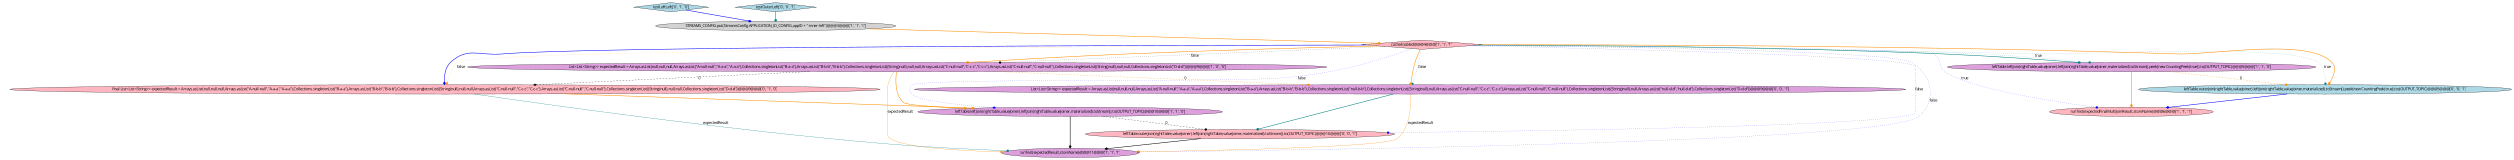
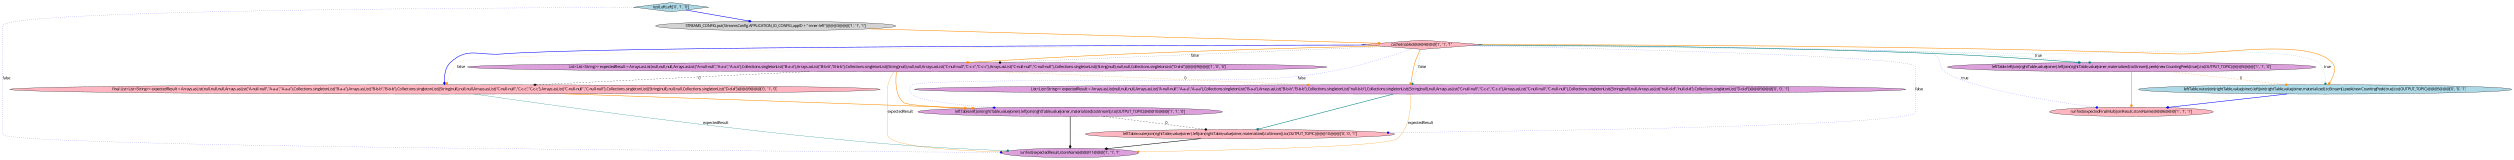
node "testOuterLeft['0', '0', '1']": removed
edge "cacheEnabled@@@4@@@['1', '1', '1']" -> "runTest(expectedResult,storeName)@@@11@@@['1', '1', '1']": now "testLeftLeft['0', '1', '0']" -> "runTest(expectedResult,storeName)@@@11@@@['1', '1', '1']"
